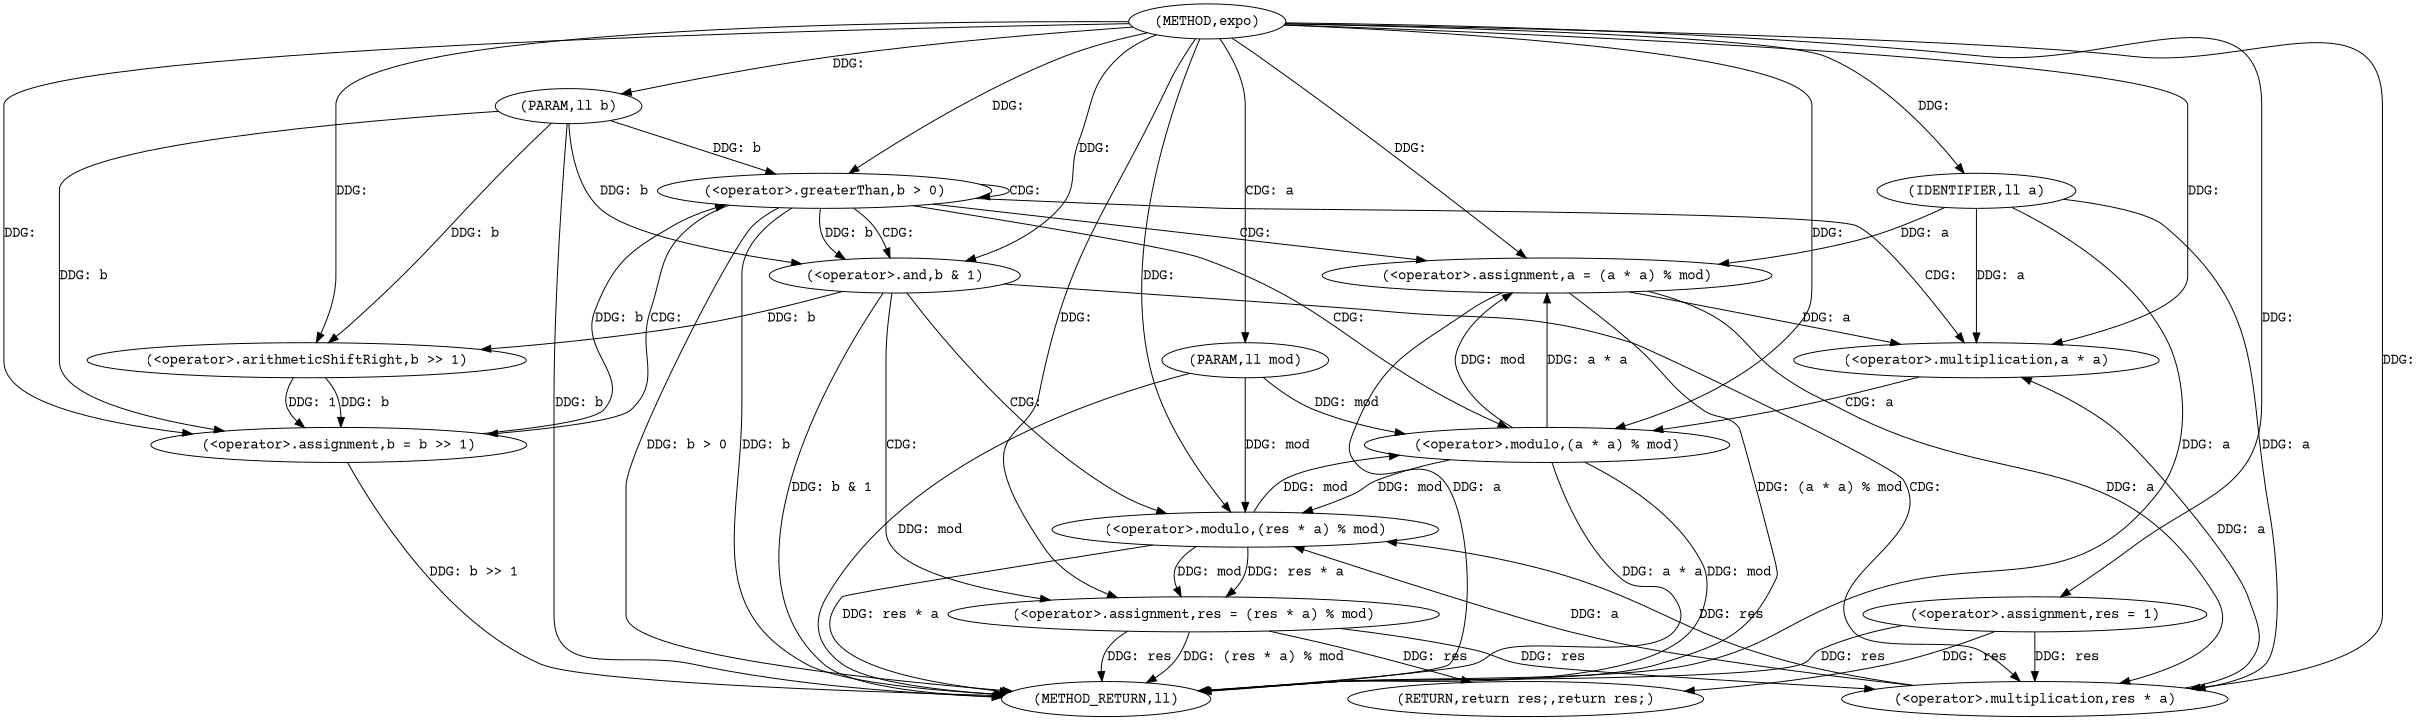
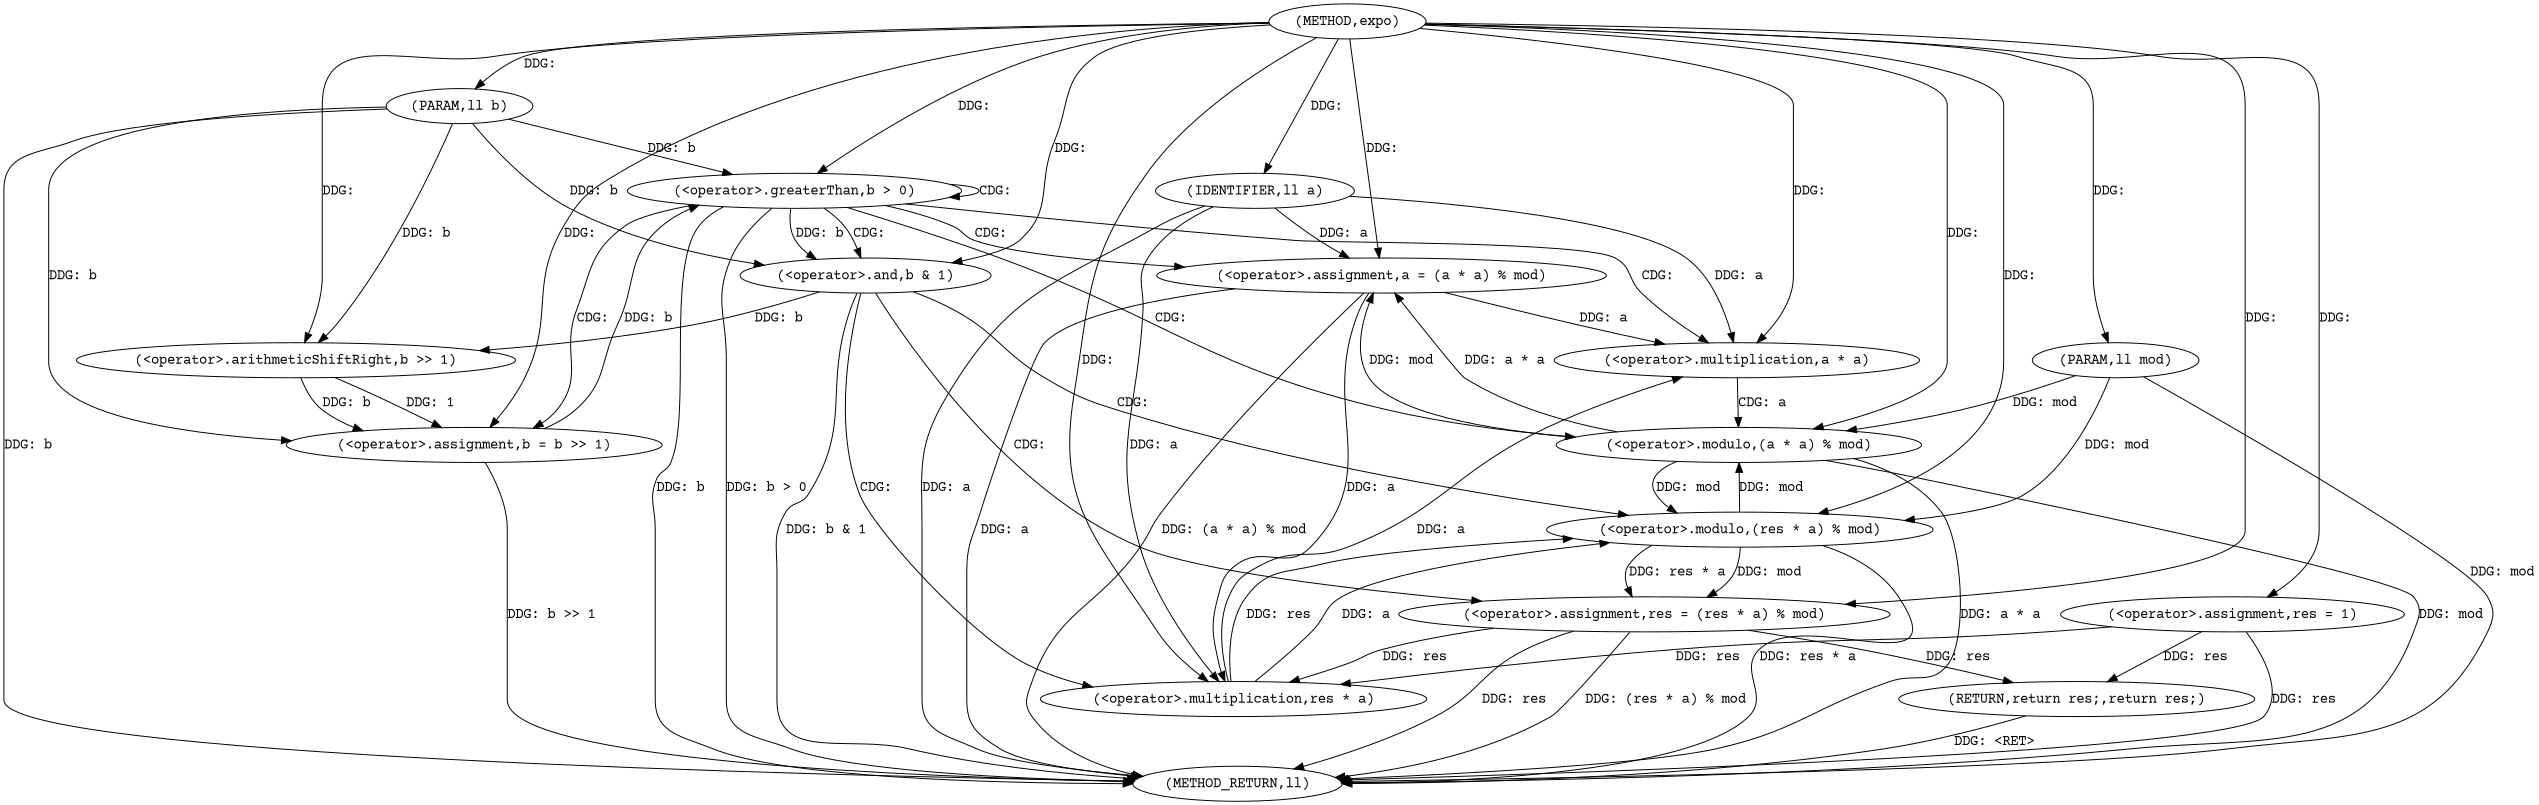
edge "(METHOD,expo)" -> "(PARAM,ll mod)": label "CDG: a" -> "DDG: "
edge "(RETURN,return res;,return res;)" -> "(METHOD_RETURN,ll)": added, label "DDG: <RET>"
